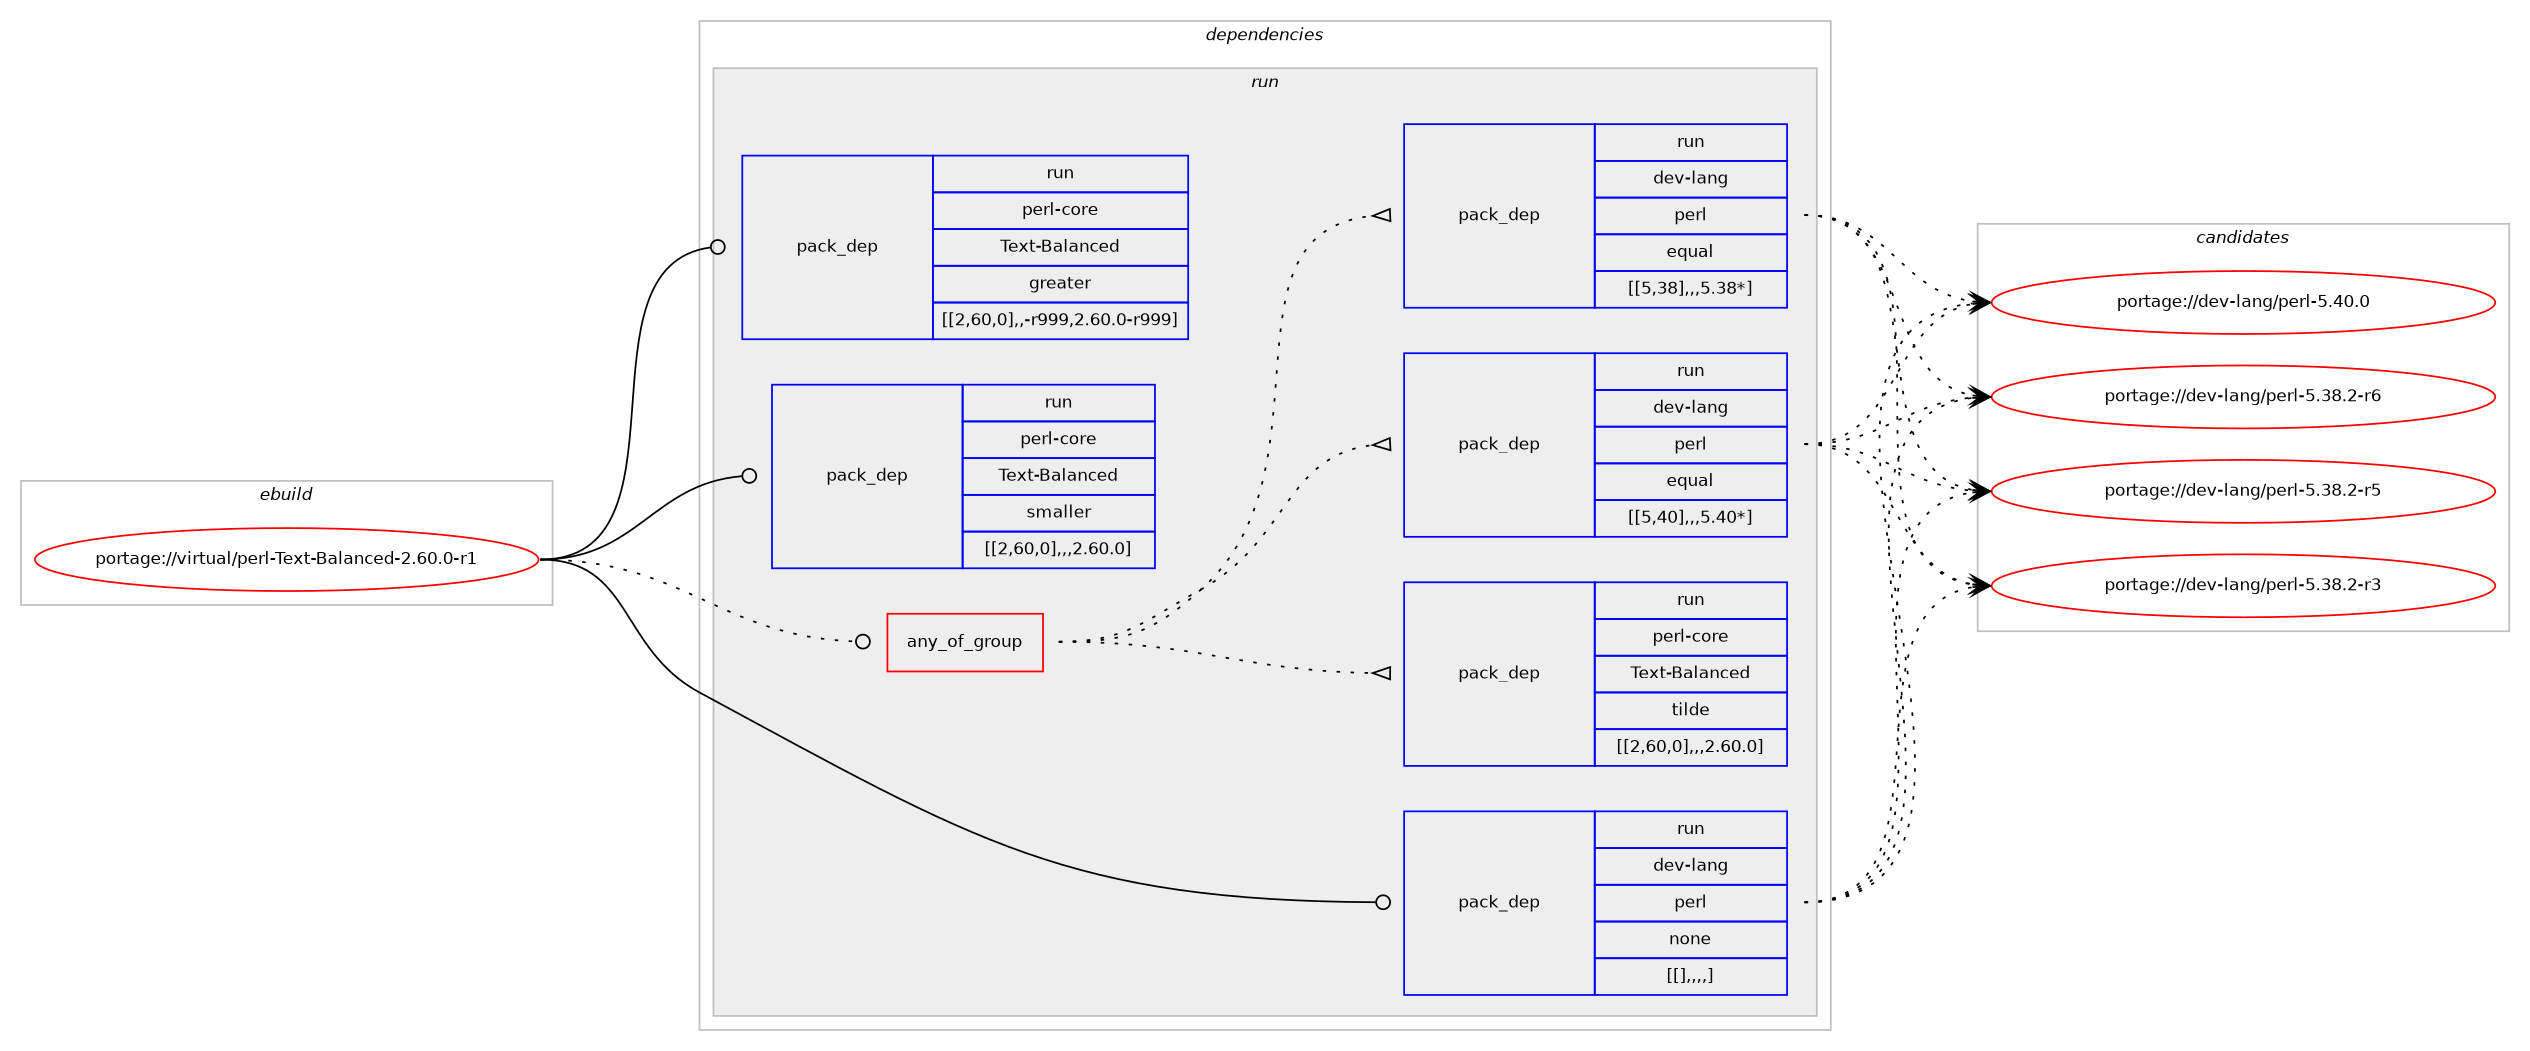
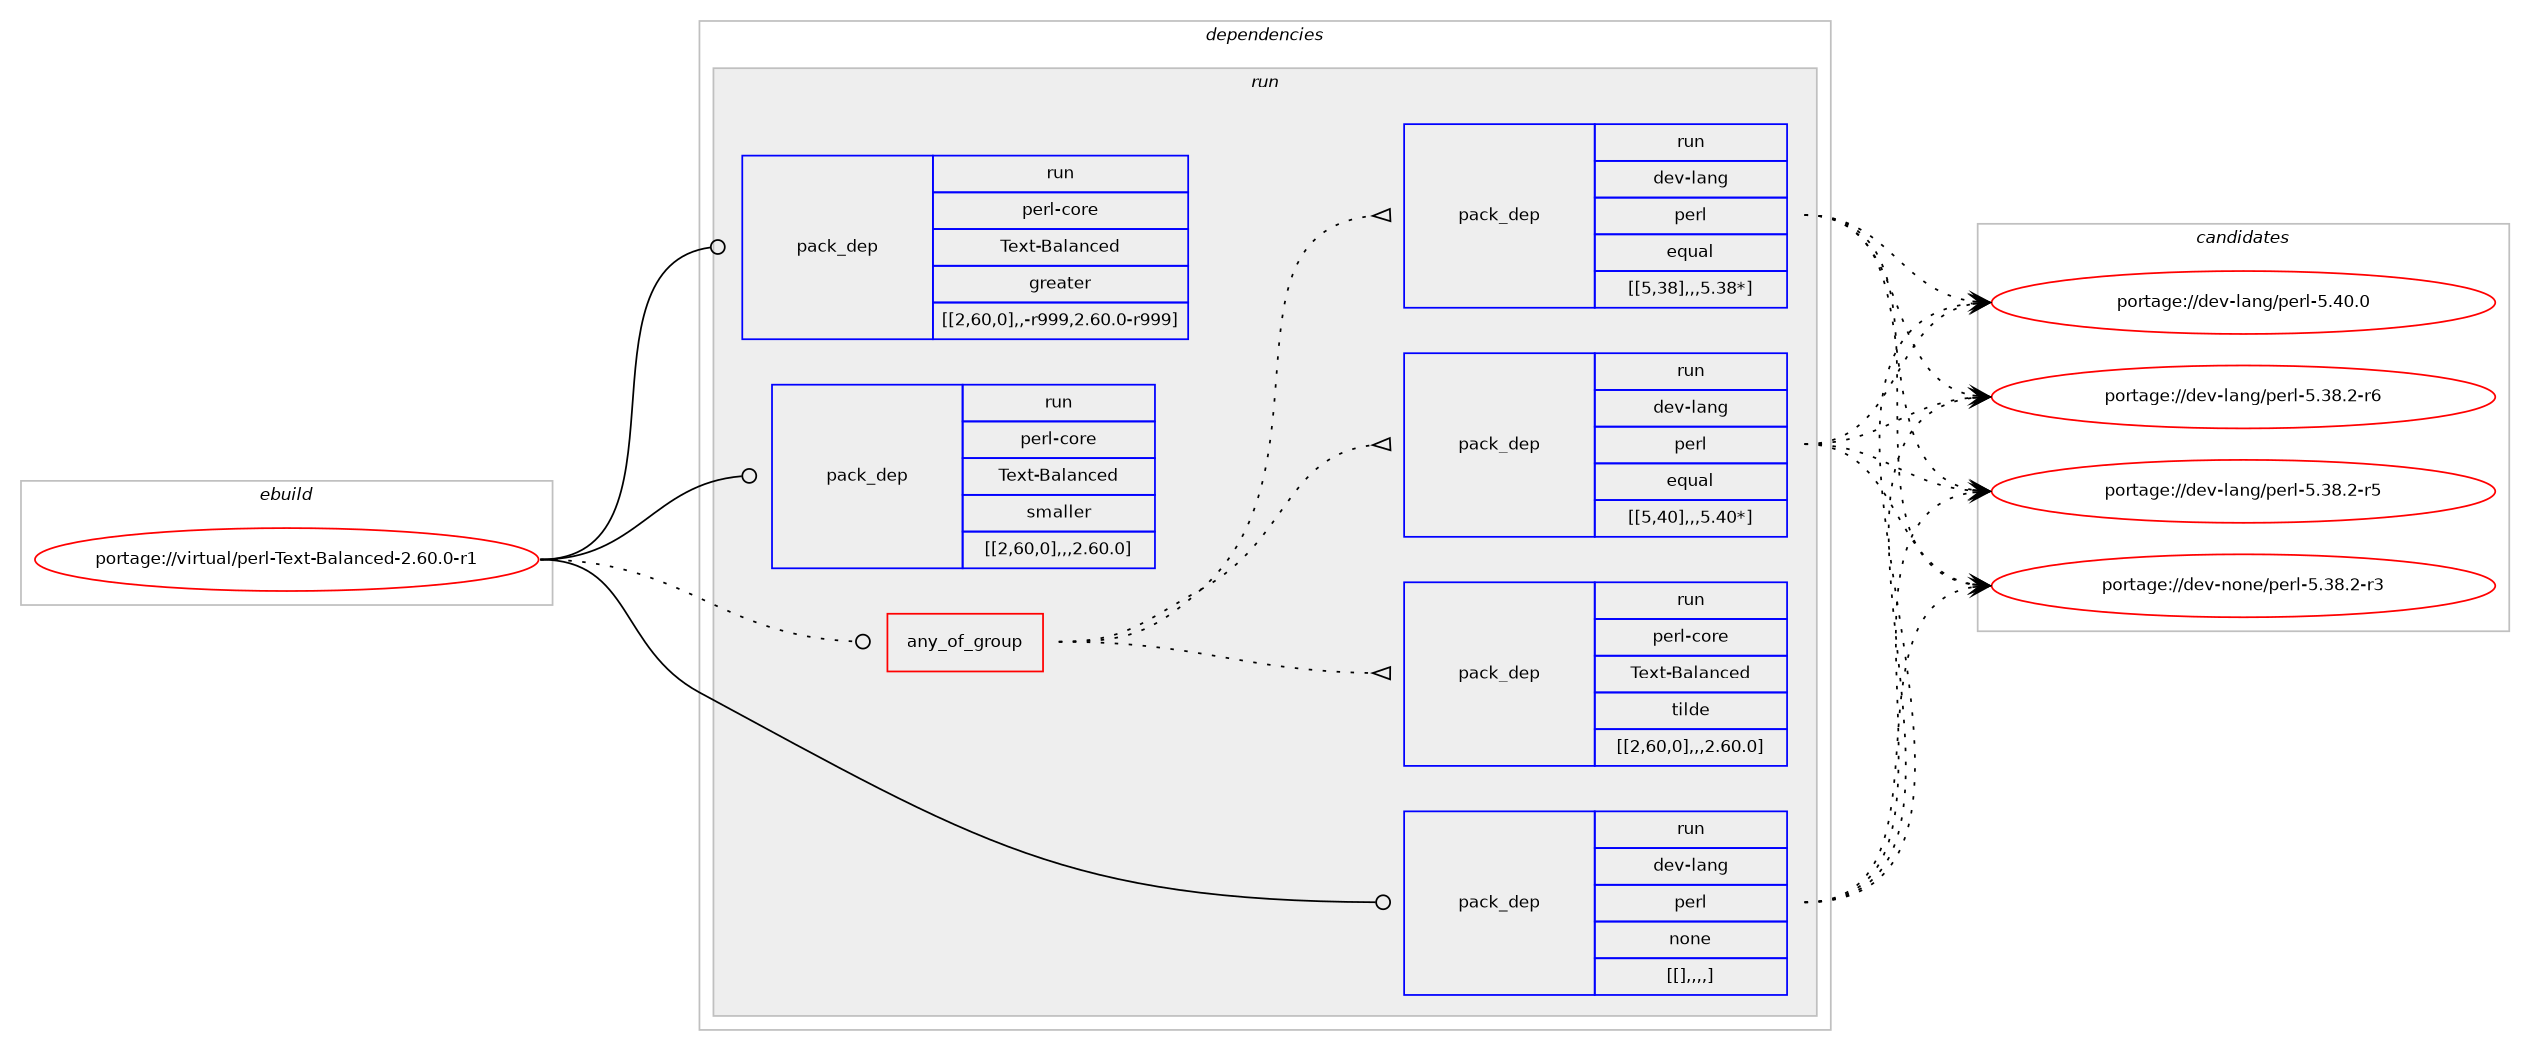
node "portage://dev-lang/perl-5.38.2-r3": label "portage://dev-lang/perl-5.38.2-r3" -> "portage://dev-none/perl-5.38.2-r3"
